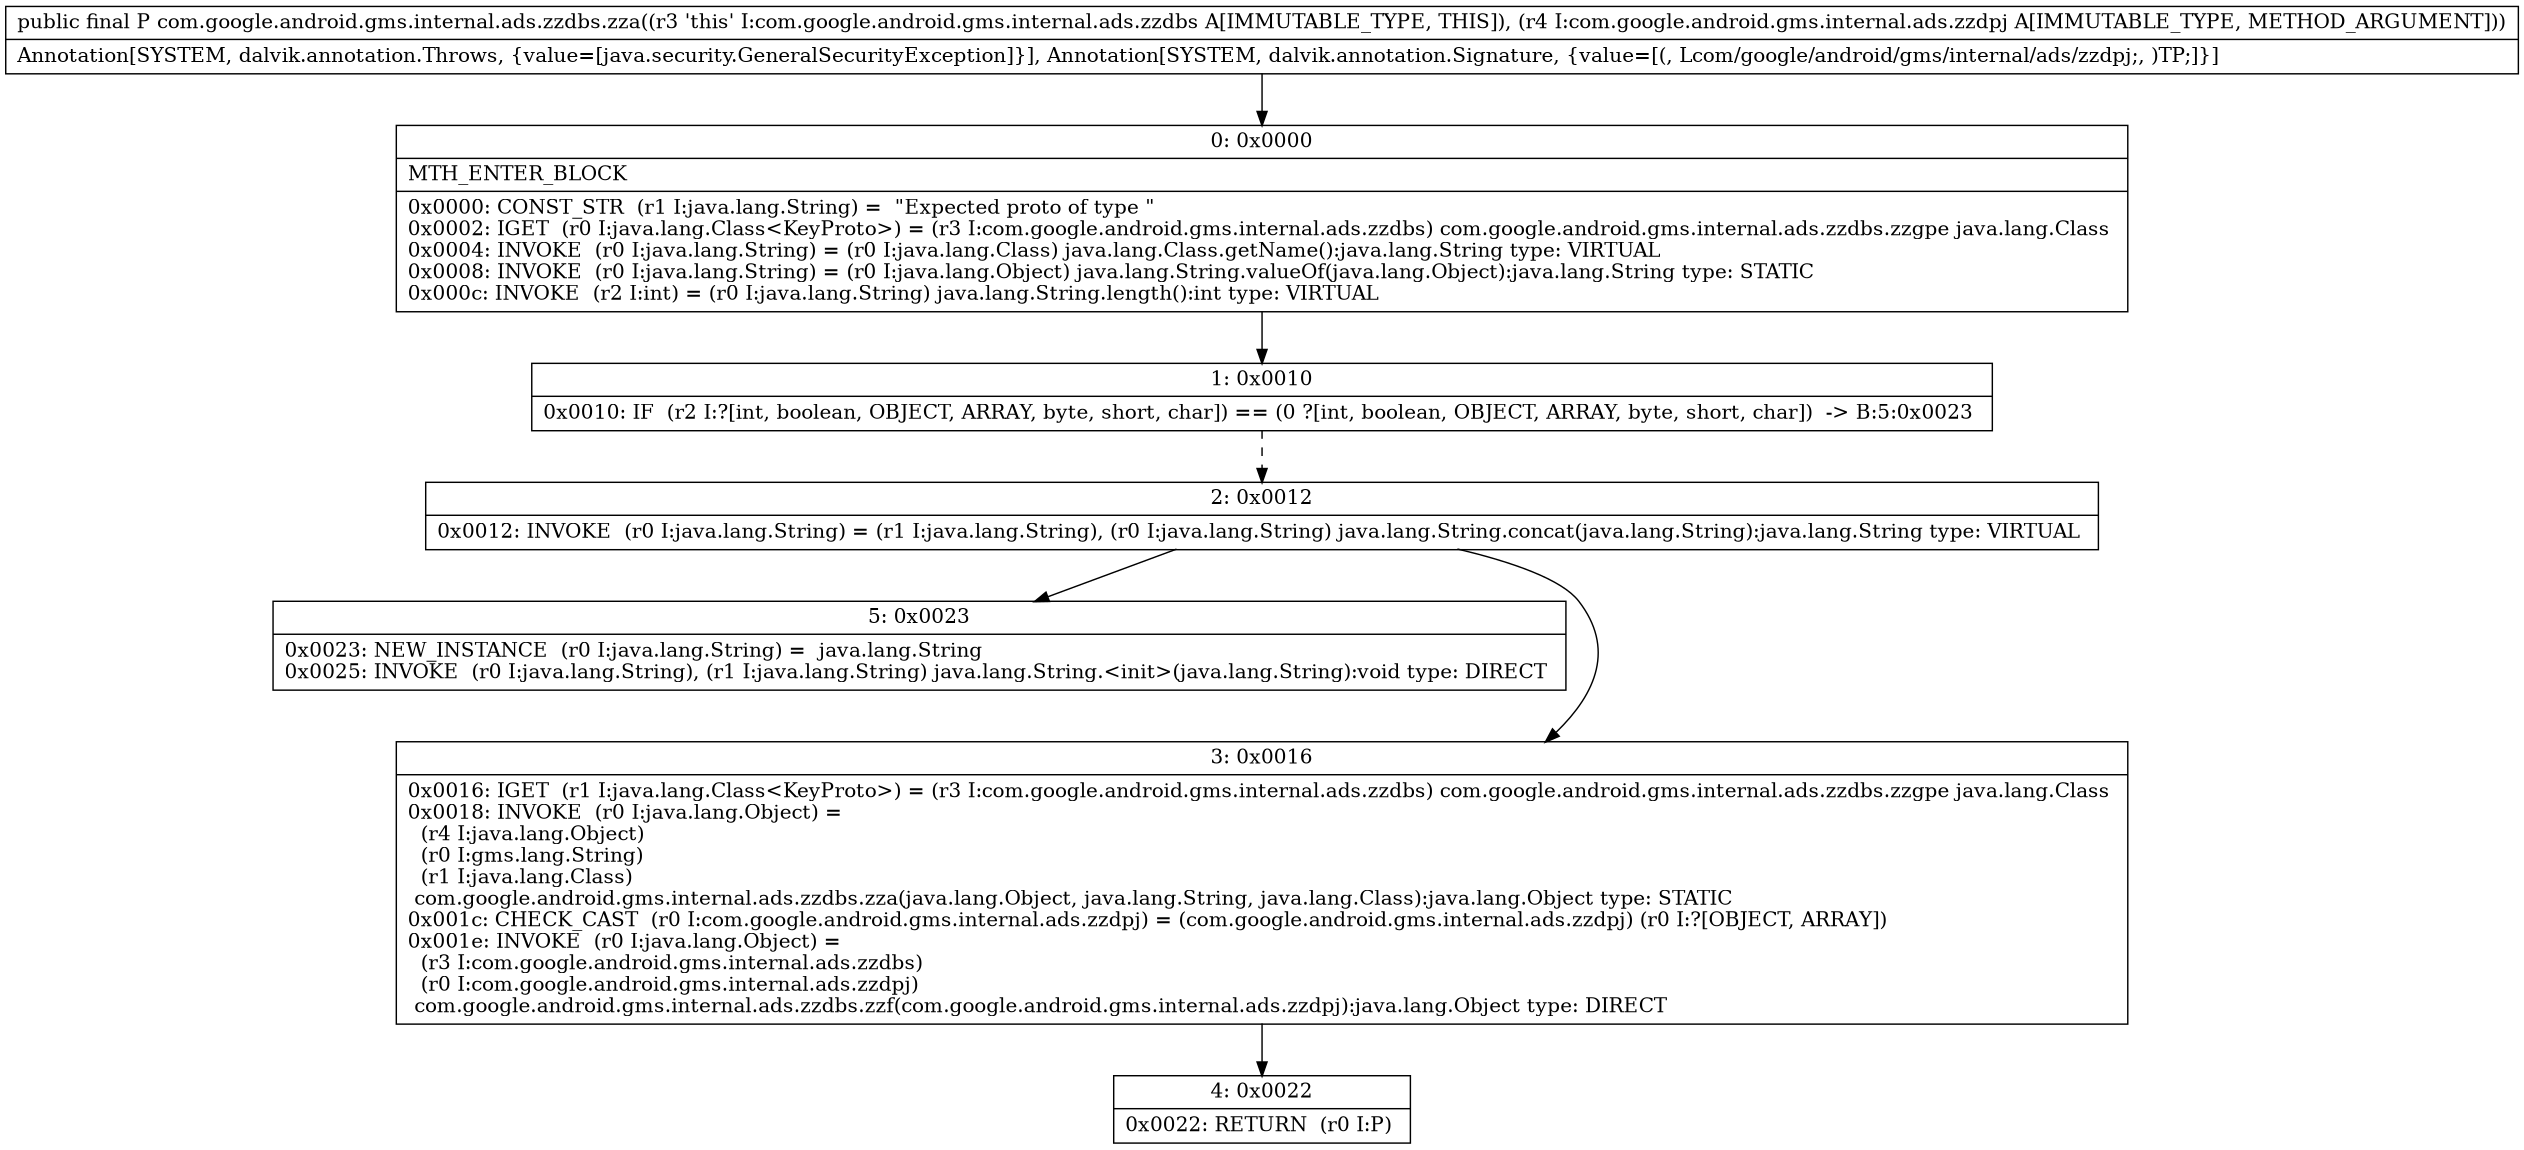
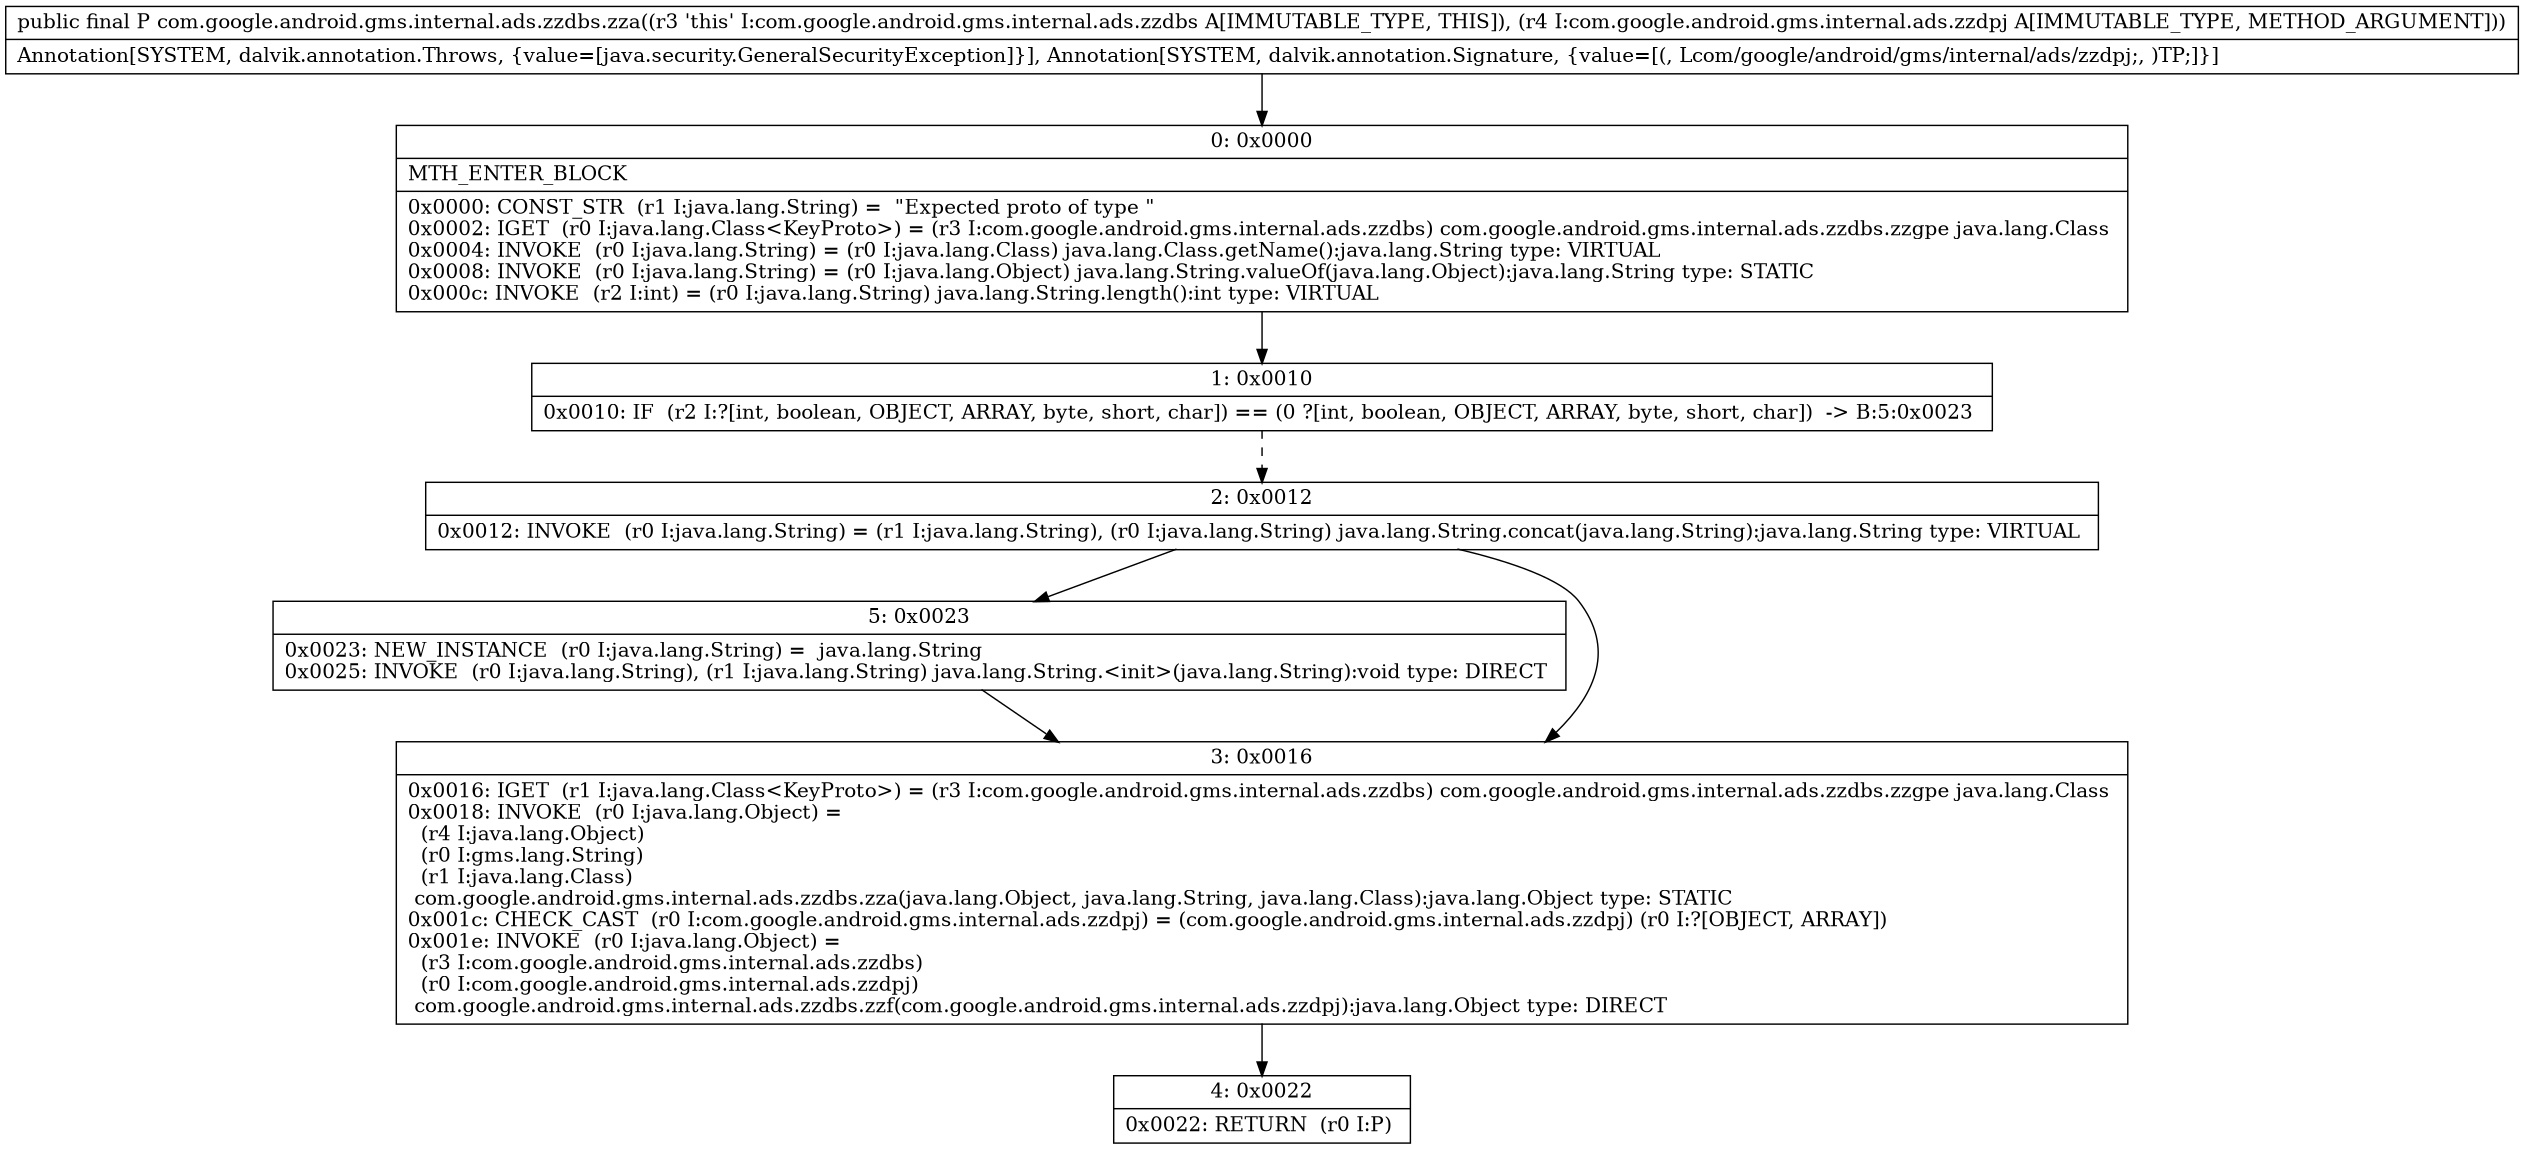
edge "5: 0x0023" -> "3: 0x0016": added
